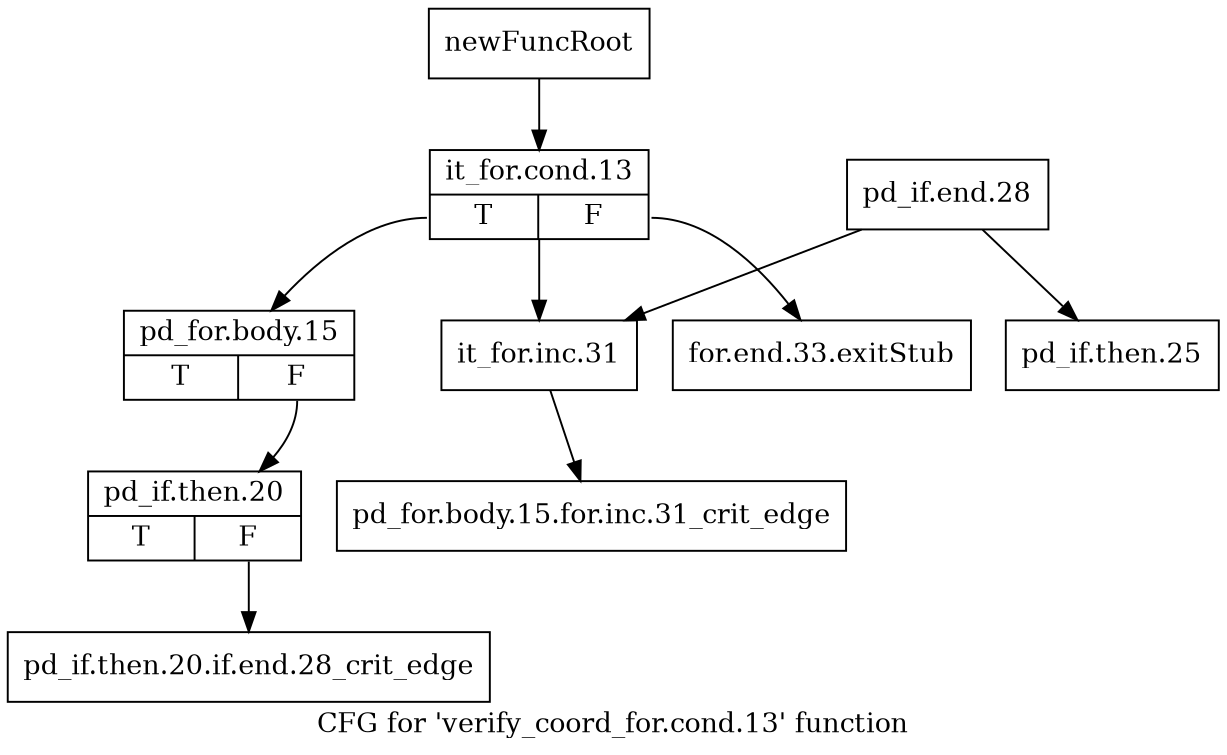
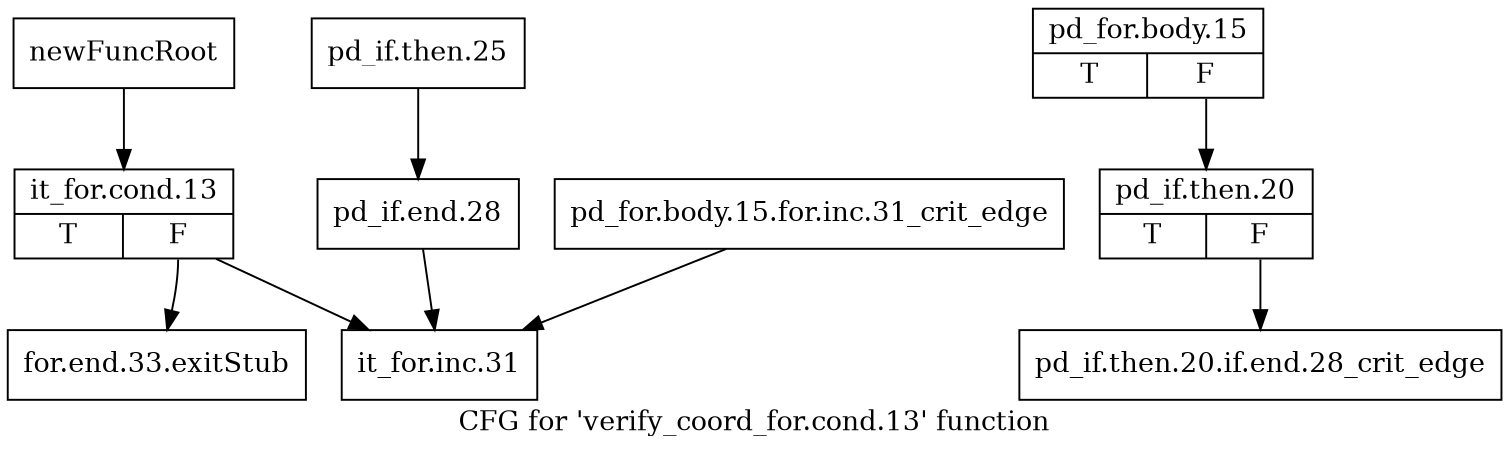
edge "it_for.cond.13" -> "pd_for.body.15": removed
edge "pd_if.end.28" -> "pd_if.then.25": reversed
edge "it_for.inc.31" -> "pd_for.body.15.for.inc.31_crit_edge": reversed
